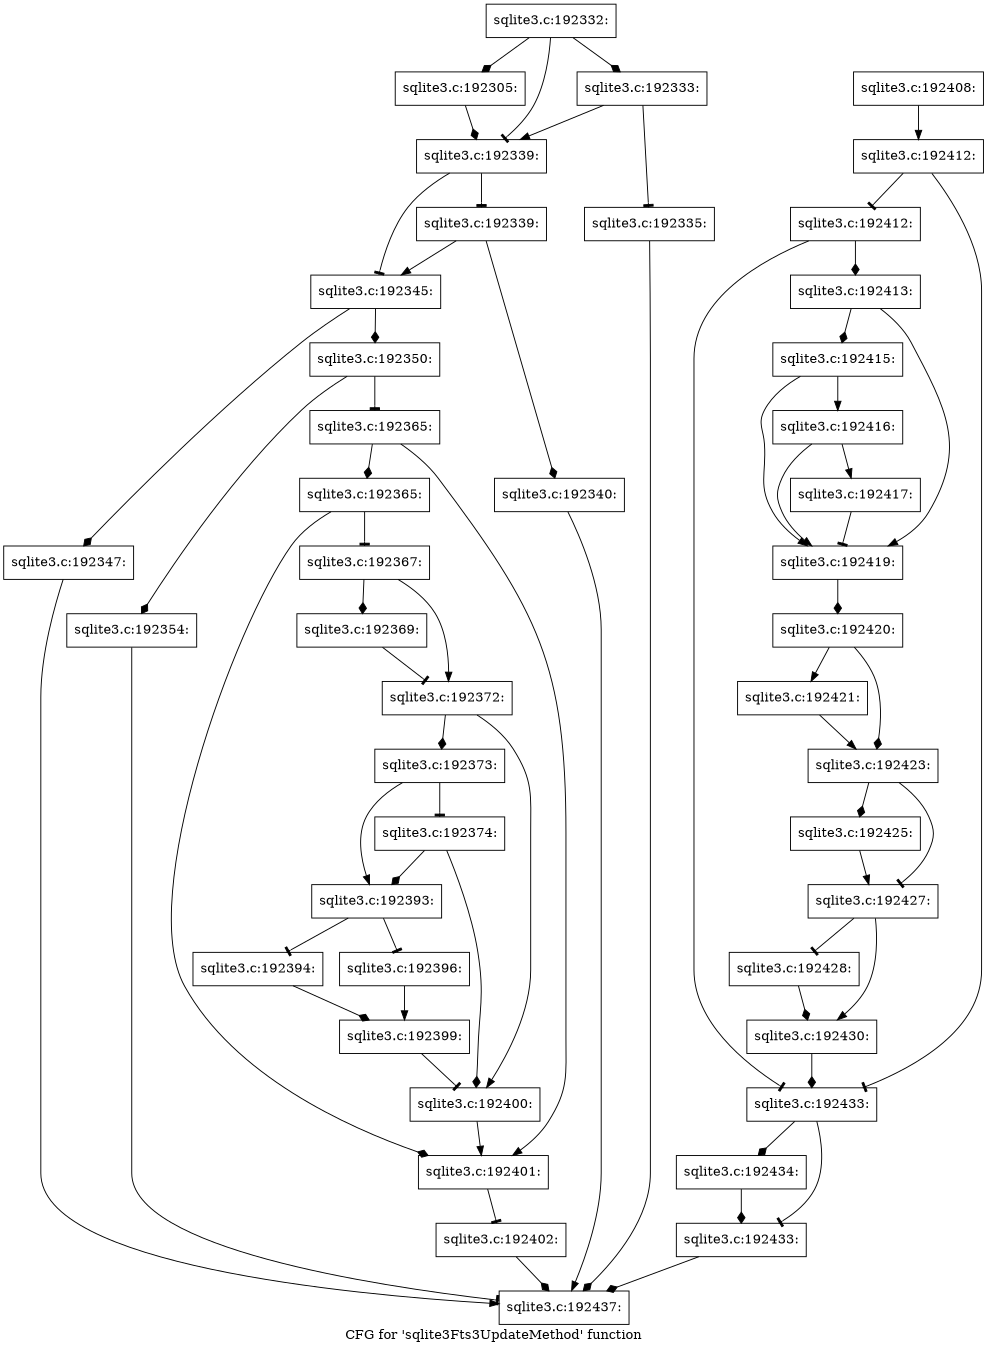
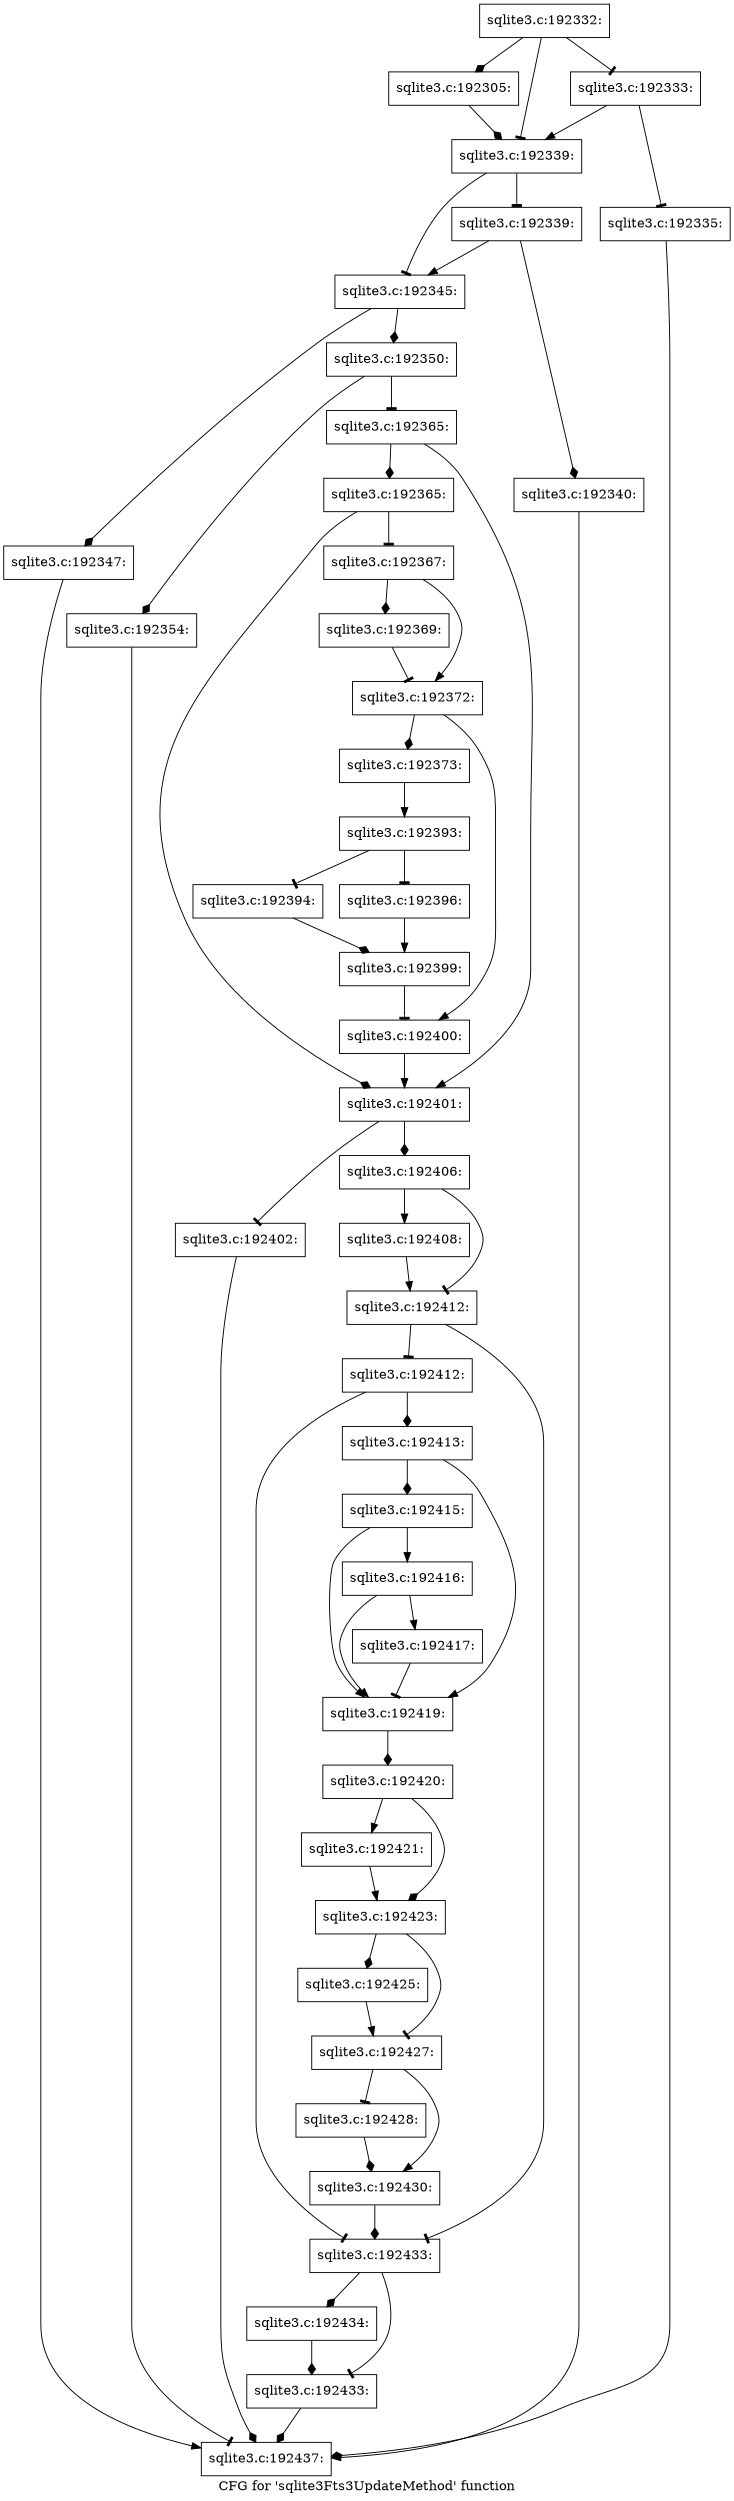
edge "sqlite3.c:192332:" -> "sqlite3.c:192333:": arrowhead diamond -> tee
node "sqlite3.c:192374:": removed
node "sqlite3.c:192406:": added
